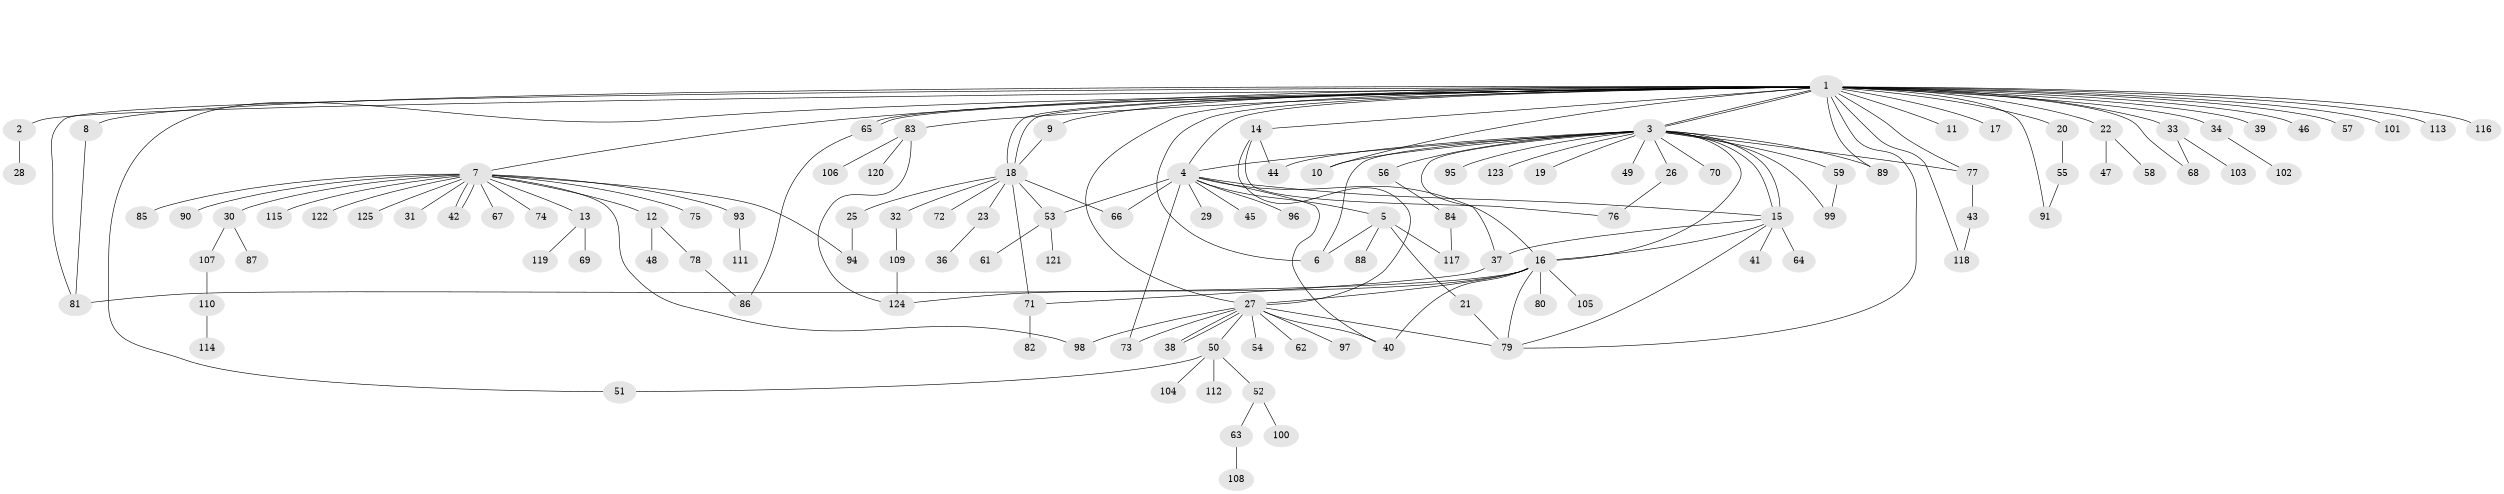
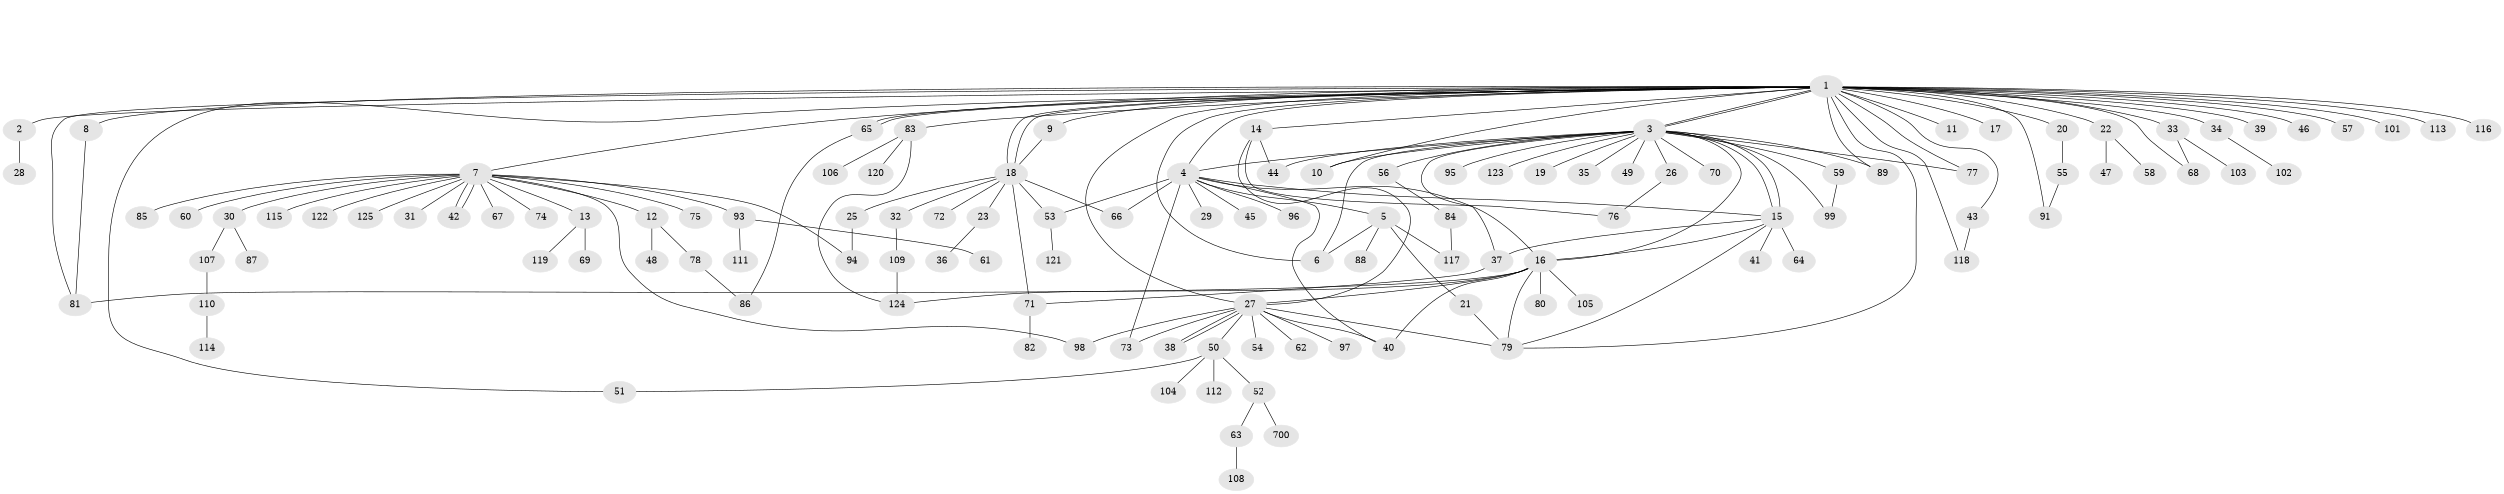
node "35": added
edge "77" -- "43": now "1" -- "43"
node "90": label "90" -> "60"
edge "53" -- "61": now "93" -- "61"
node "100": label "100" -> "700"
